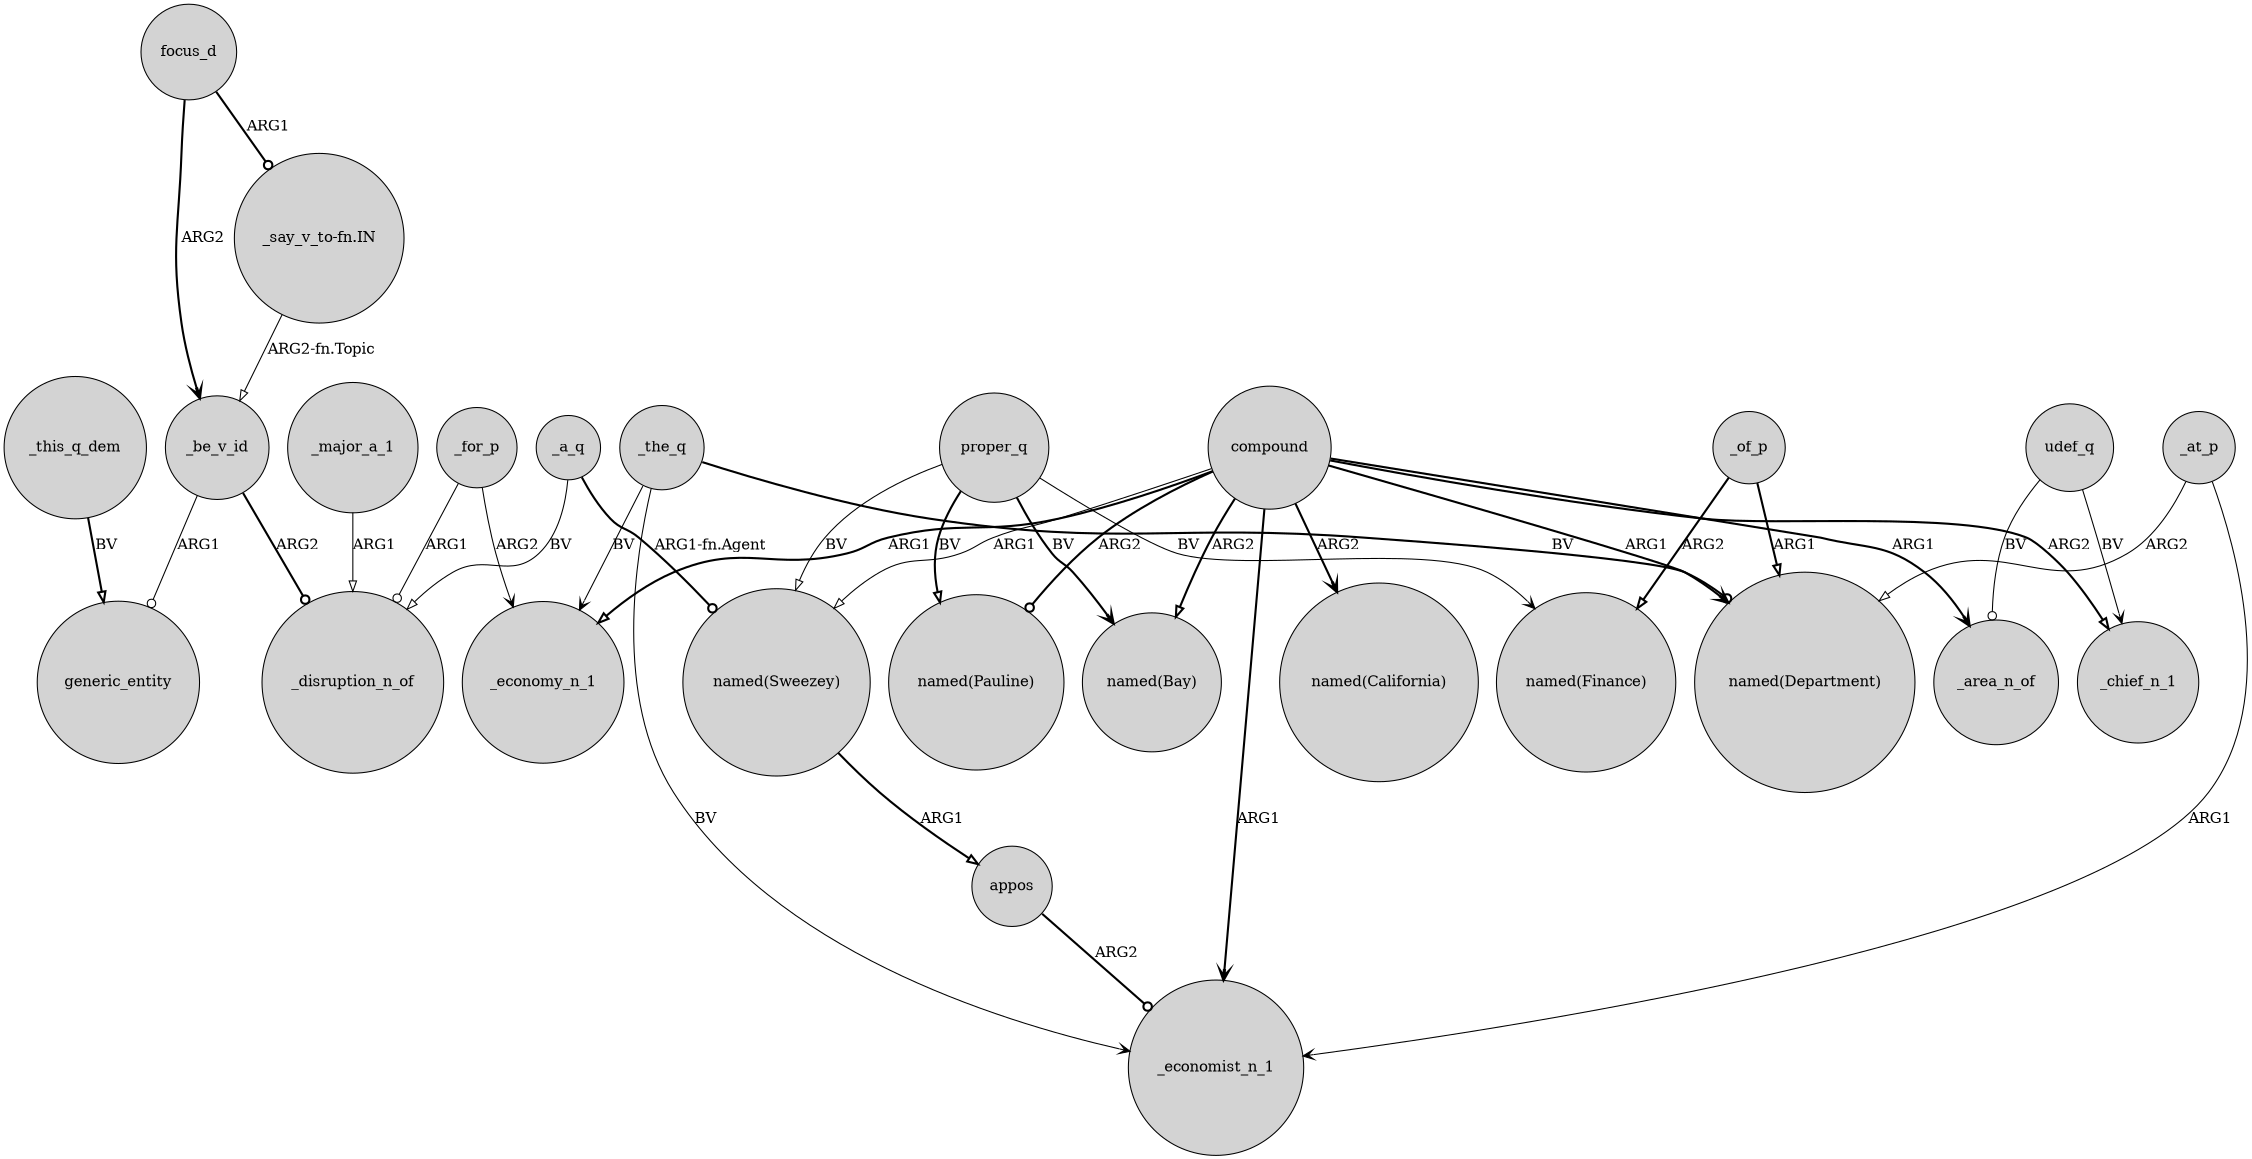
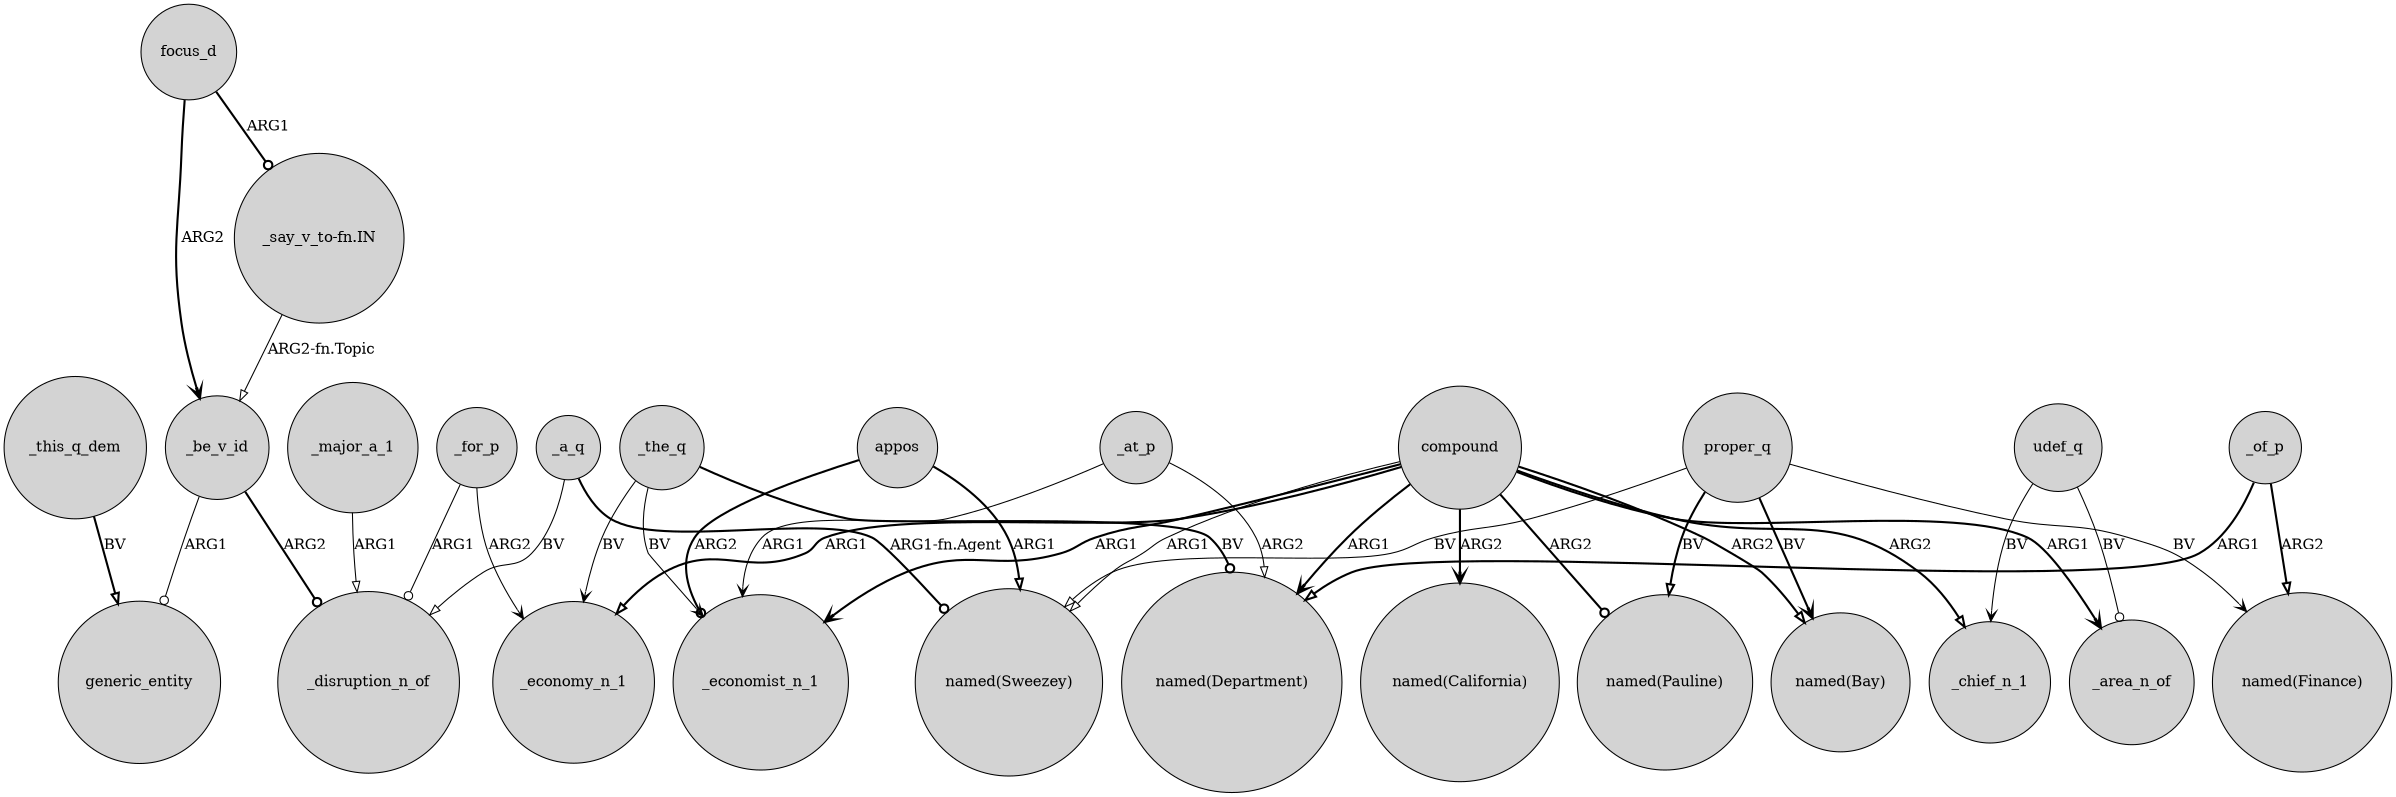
edge "named(Sweezey)" -> "appos": reversed
